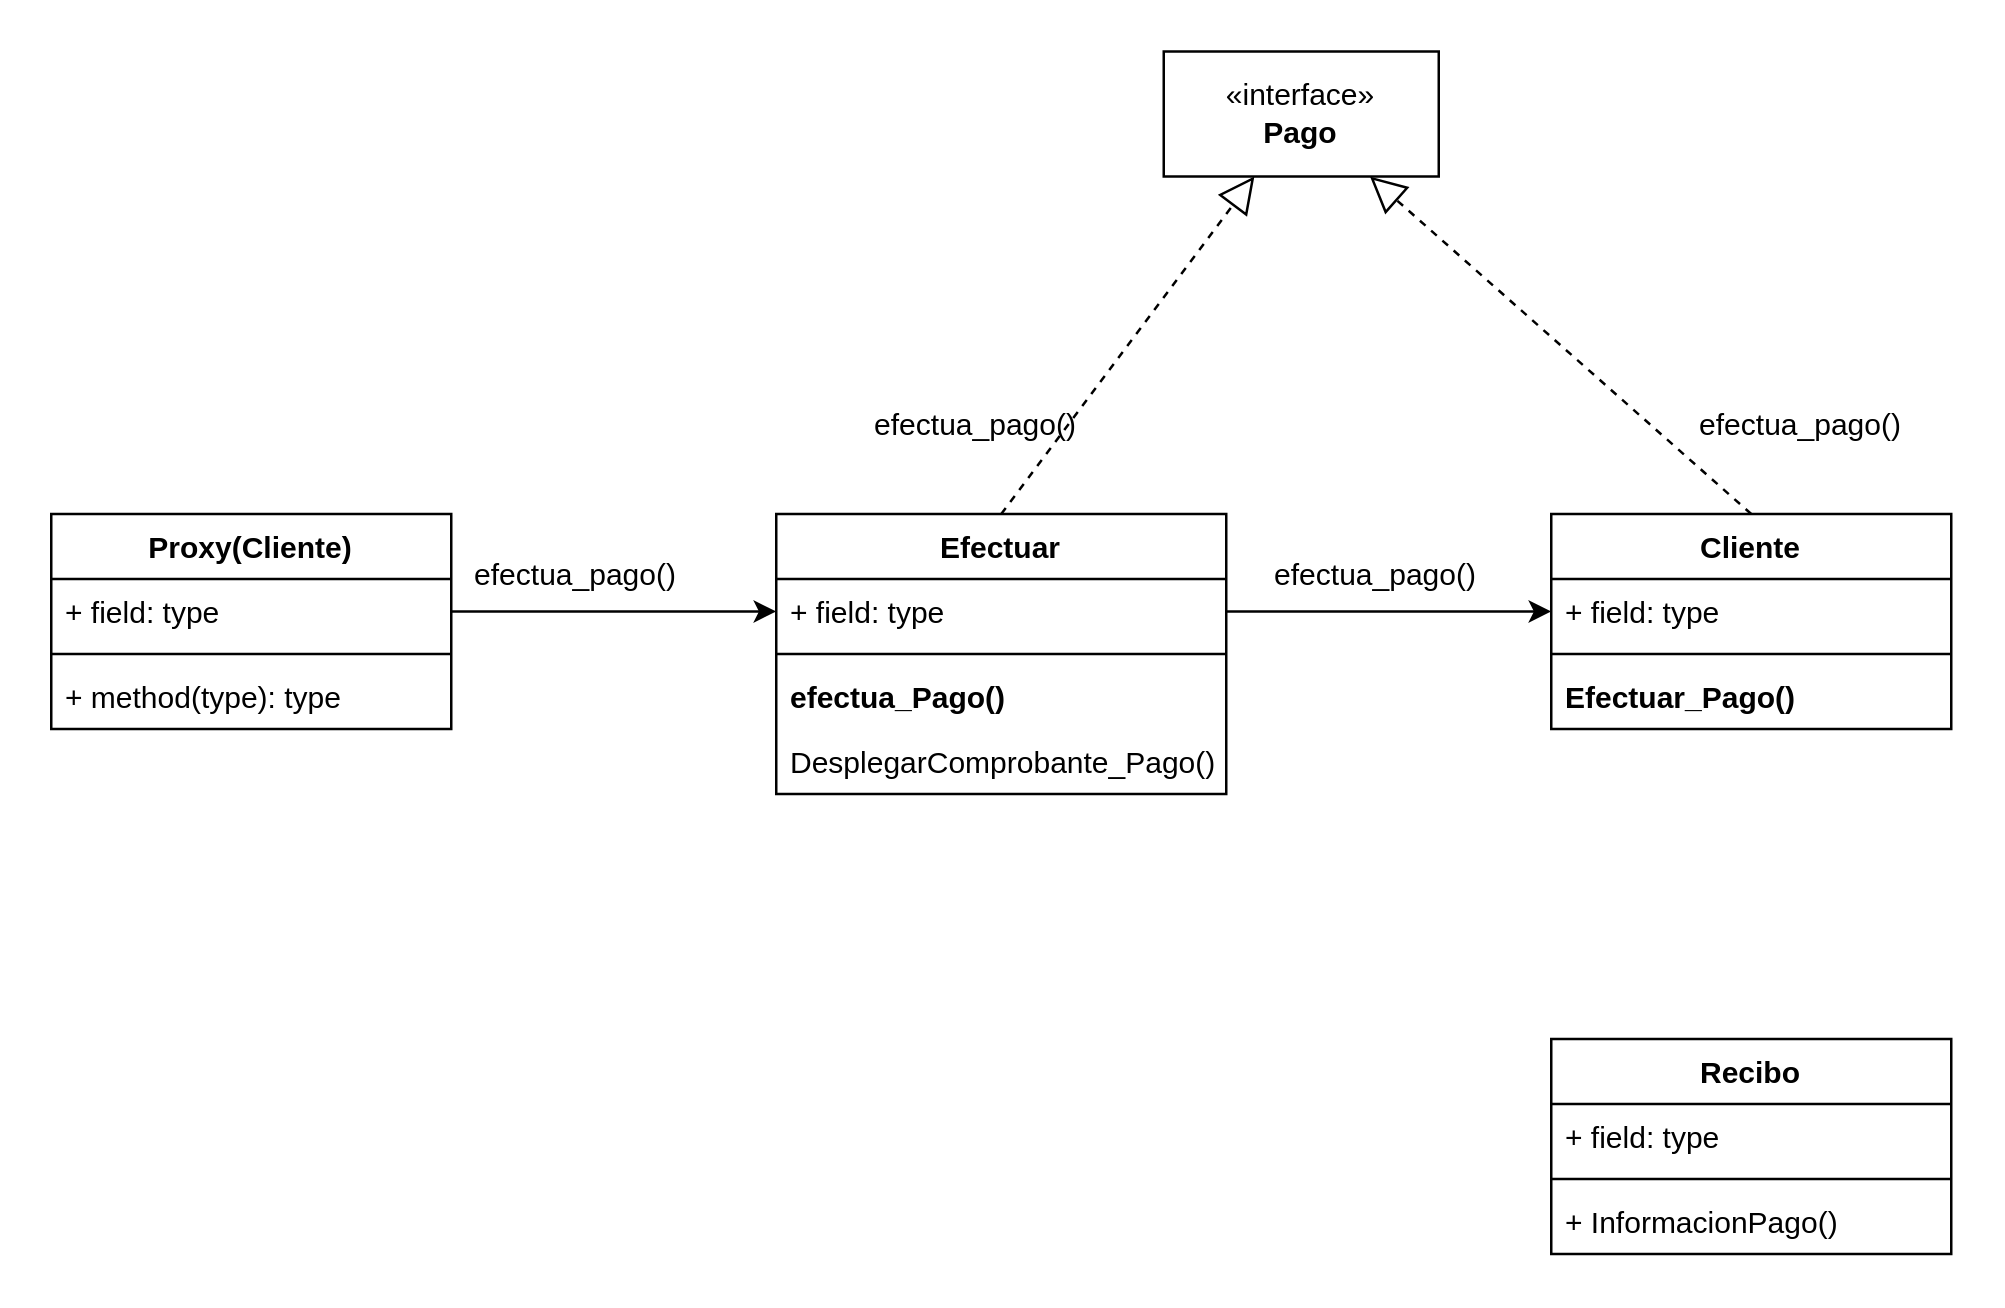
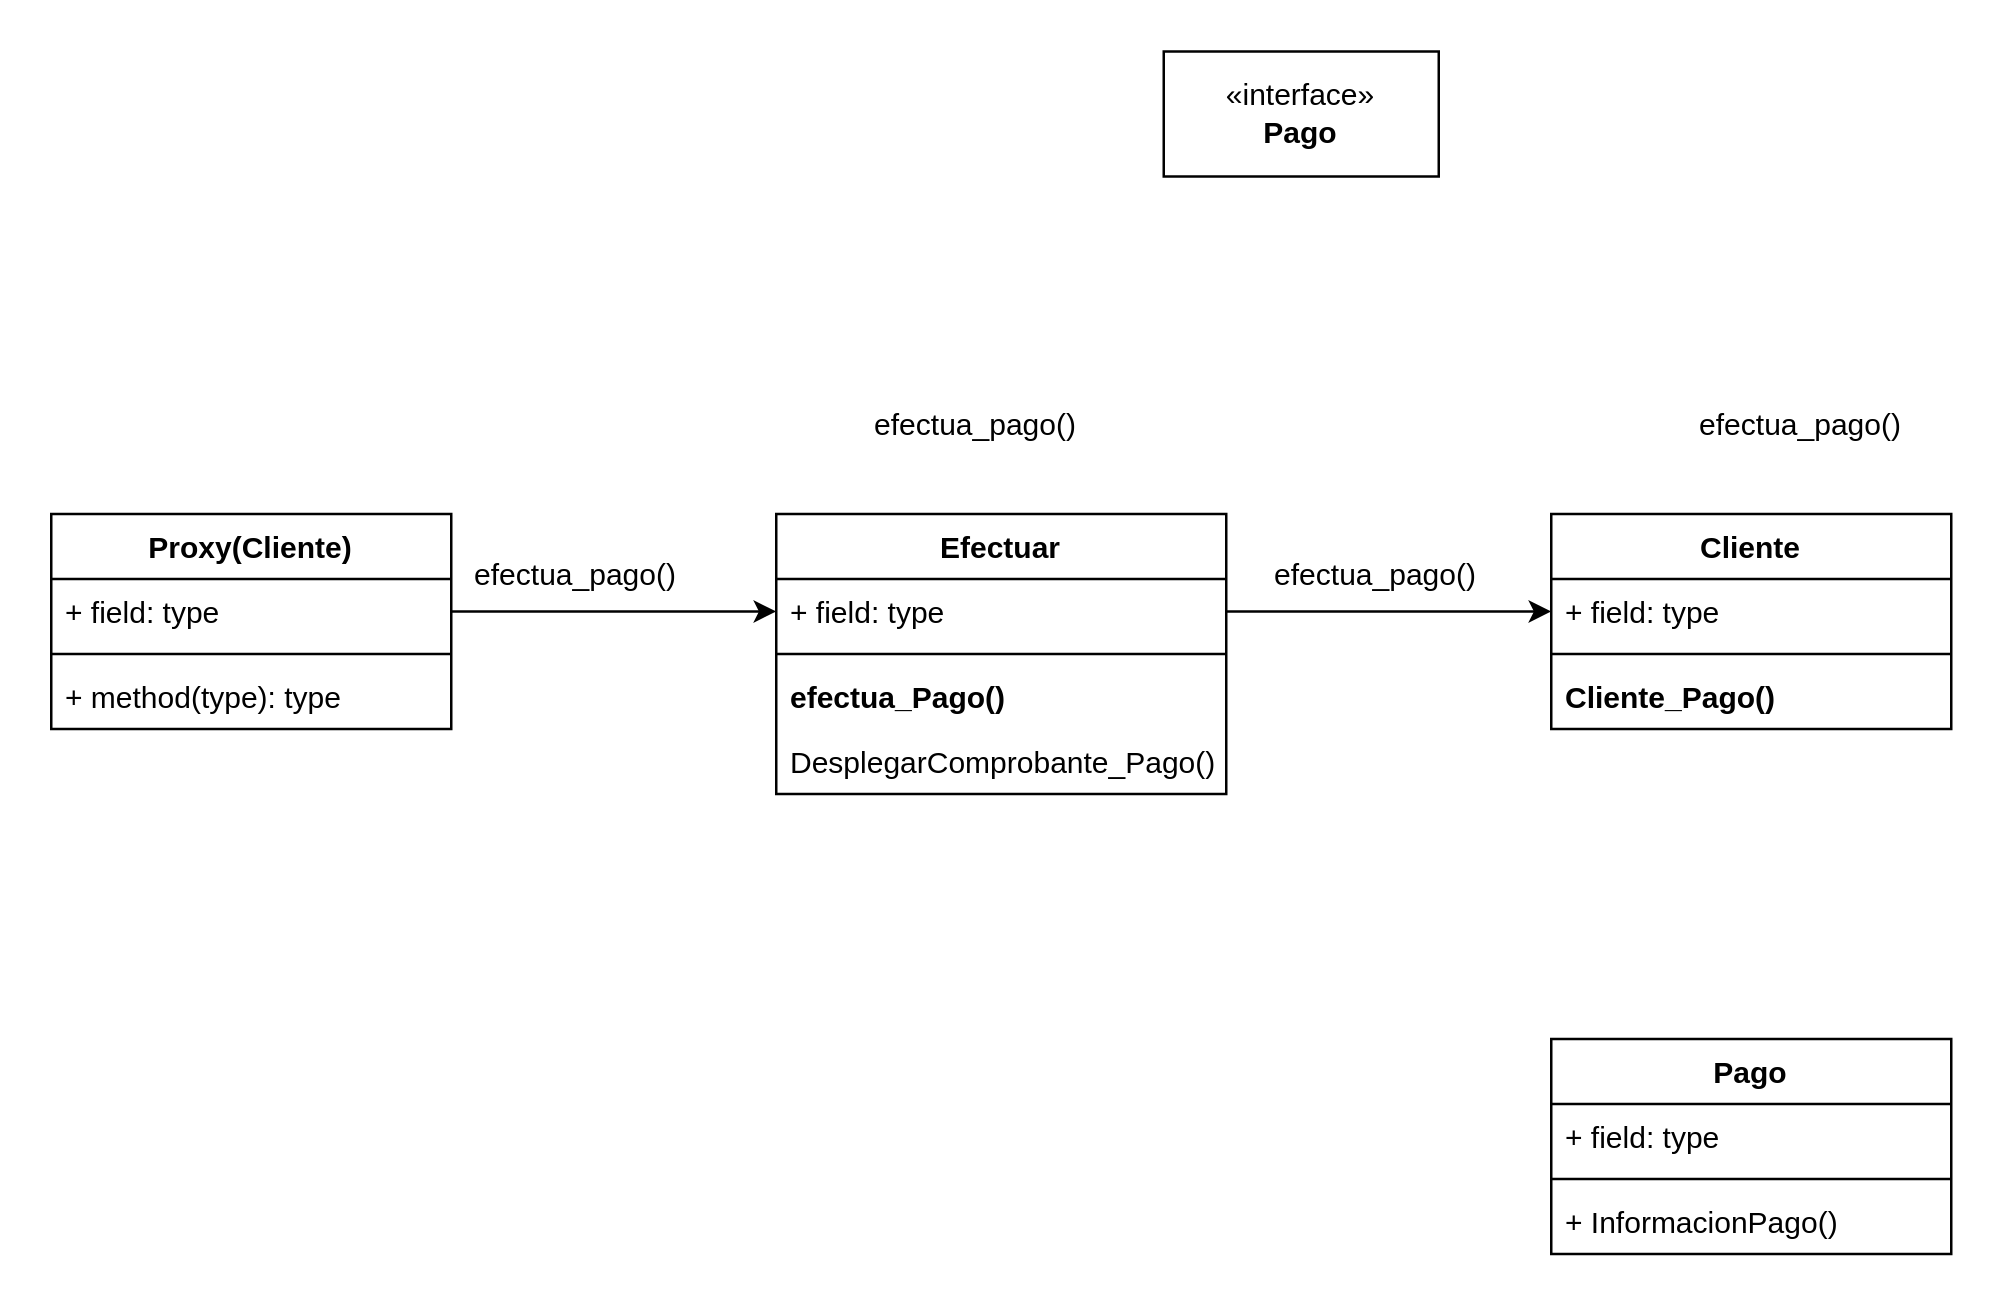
edge "Cliente" -> "«interface» Pago": removed
edge "Efectuar" -> "«interface» Pago": removed
node "Efectuar_Pago()": label "Efectuar_Pago()" -> "Cliente_Pago()"
node "Recibo": label "Recibo" -> "Pago"
